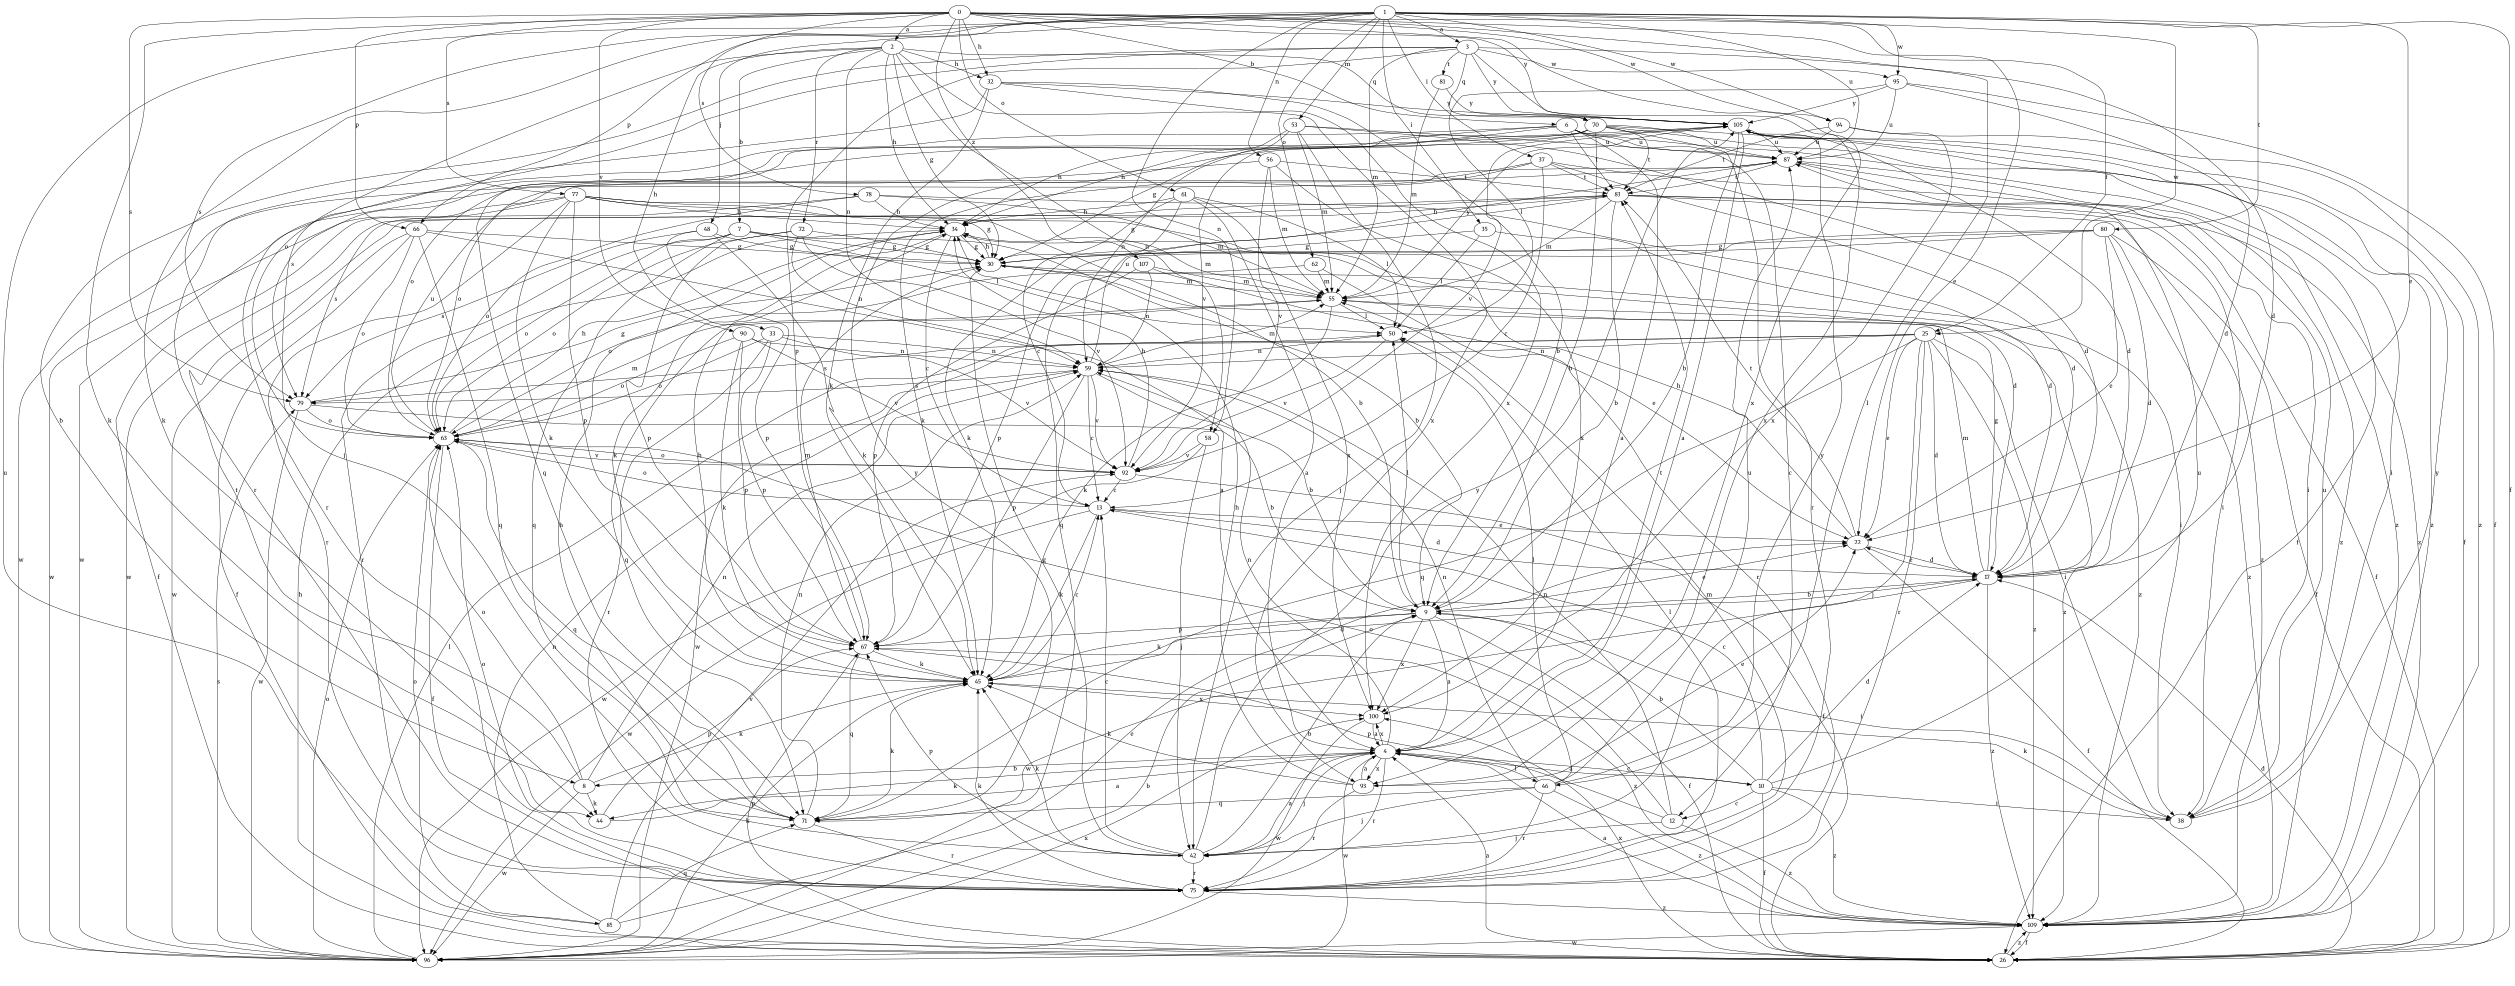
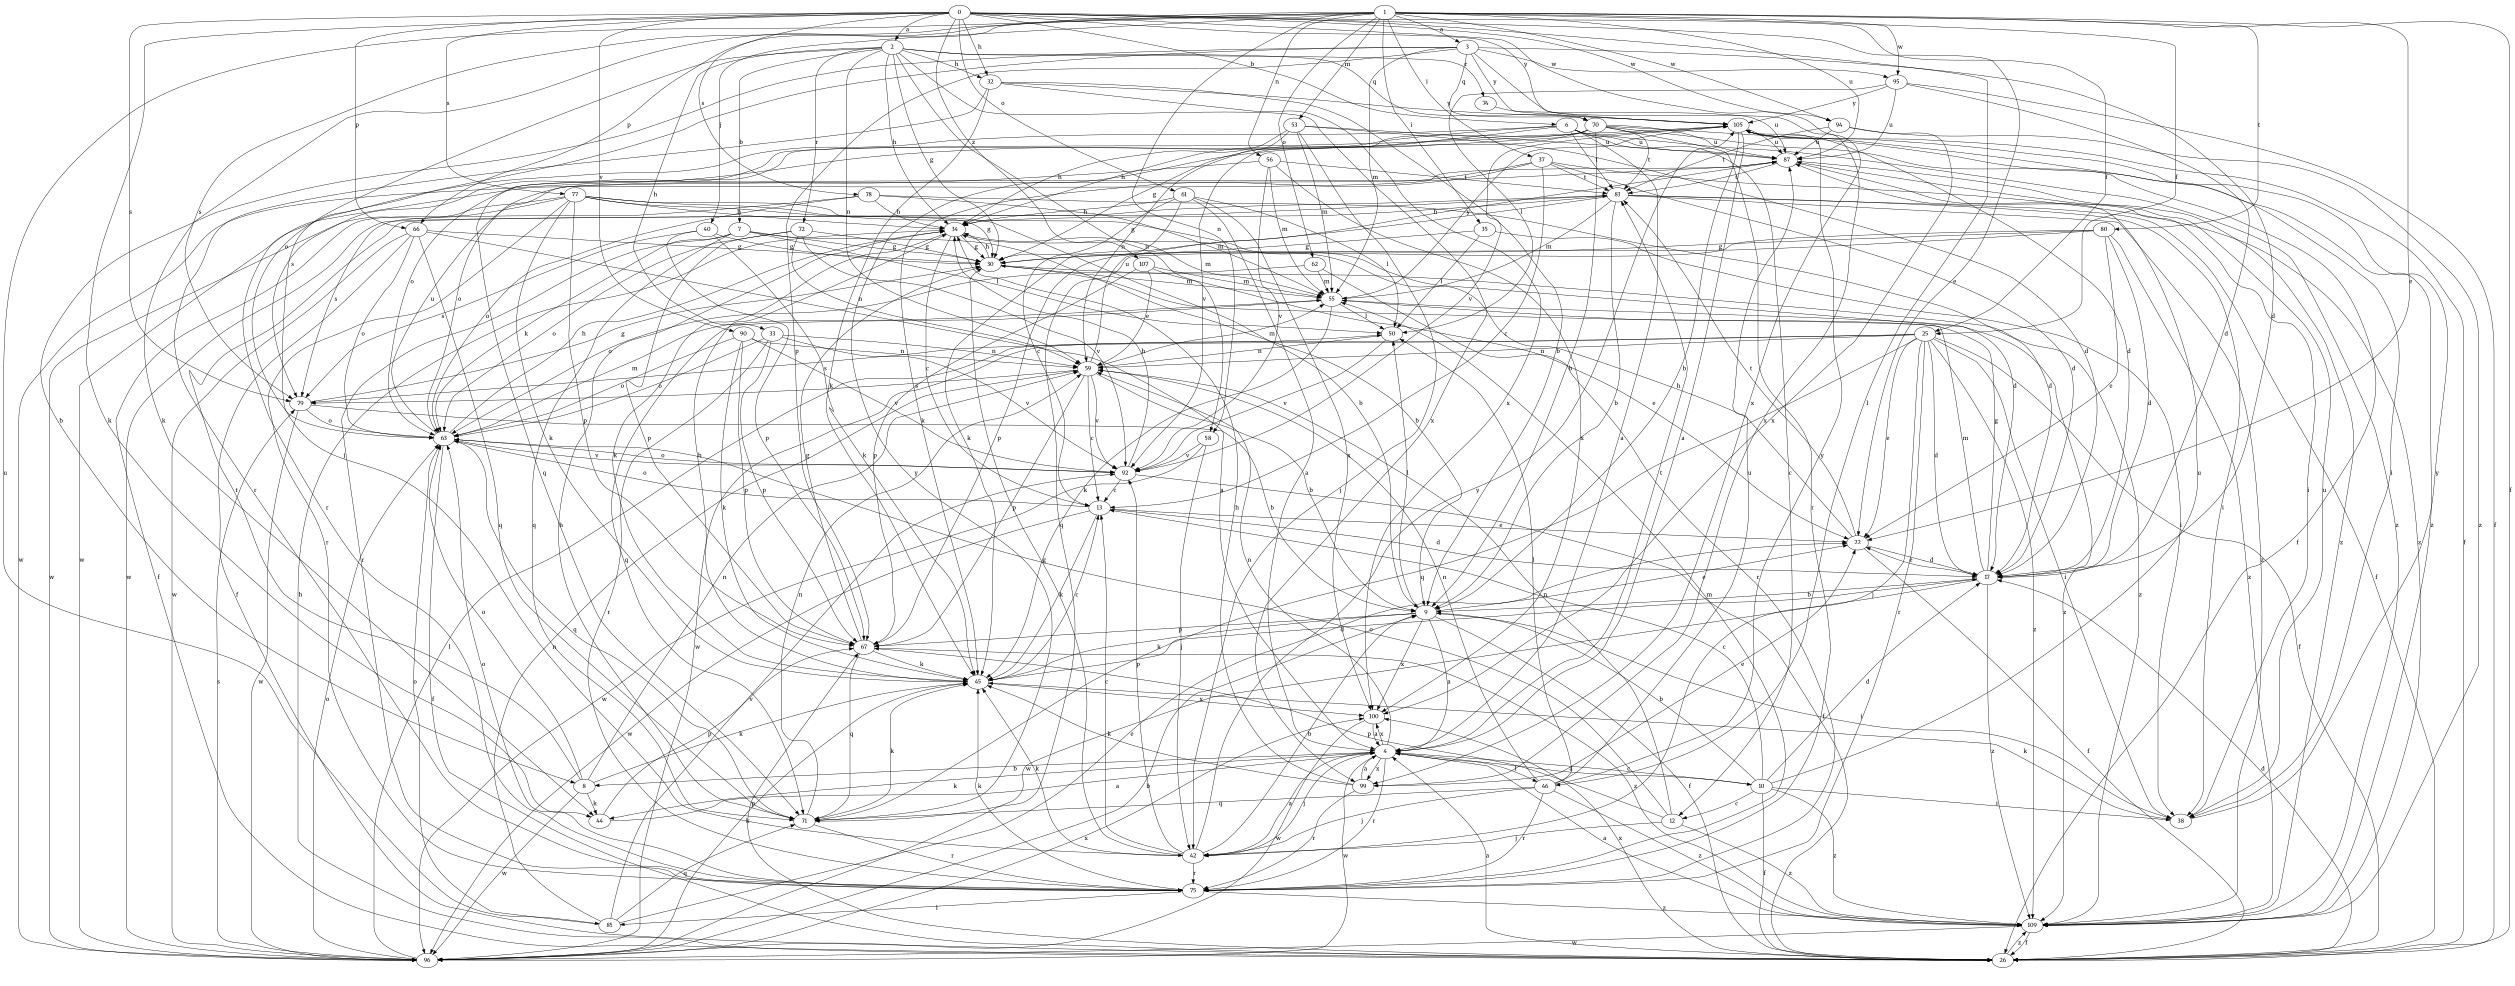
node "81": removed
node "74": added
edge "1" -> "25": label "w" -> "f"
node "48": label "48" -> "40"
edge "107" -> "59": label "n" -> "e"
edge "7" -> "63": label "o" -> "k"
edge "67" -> "30": label "m" -> "g"
edge "80" -> "26": now "25" -> "26"
edge "75" -> "50": now "75" -> "85"
node "93": label "93" -> "99"
edge "42" -> "67": now "42" -> "92"
